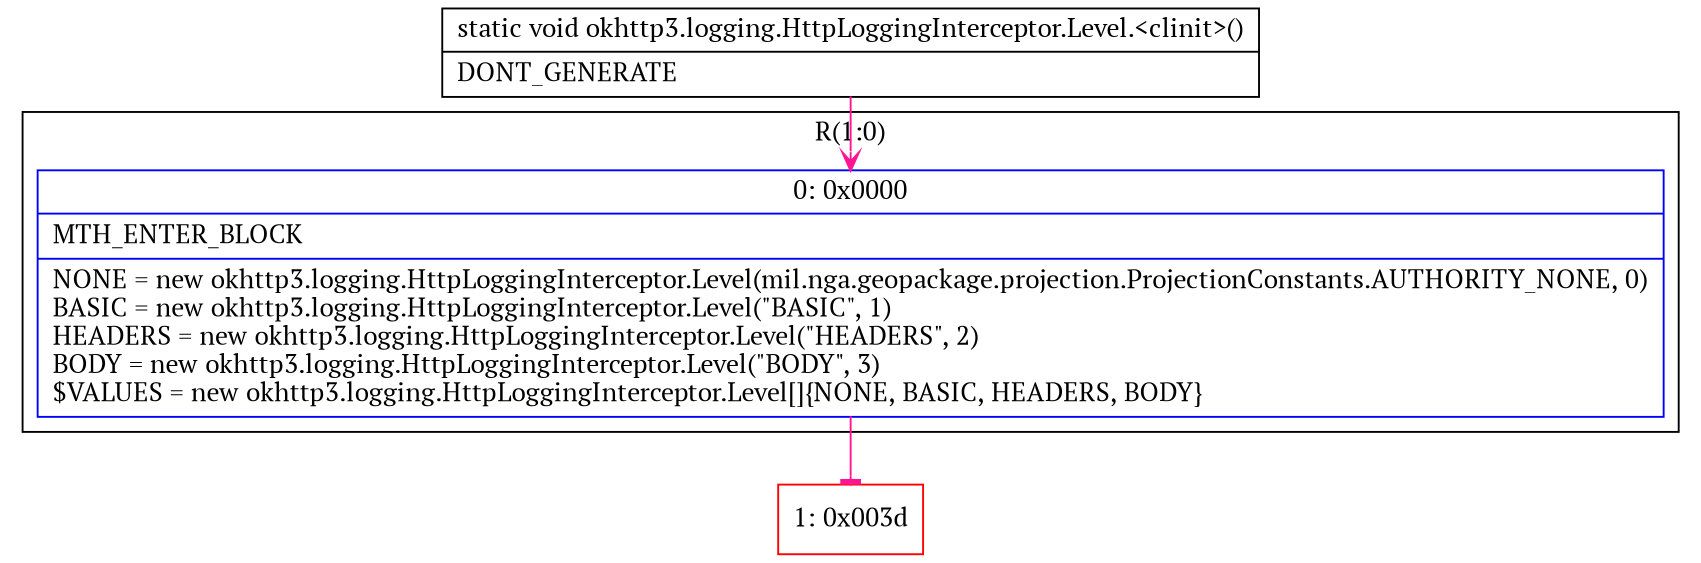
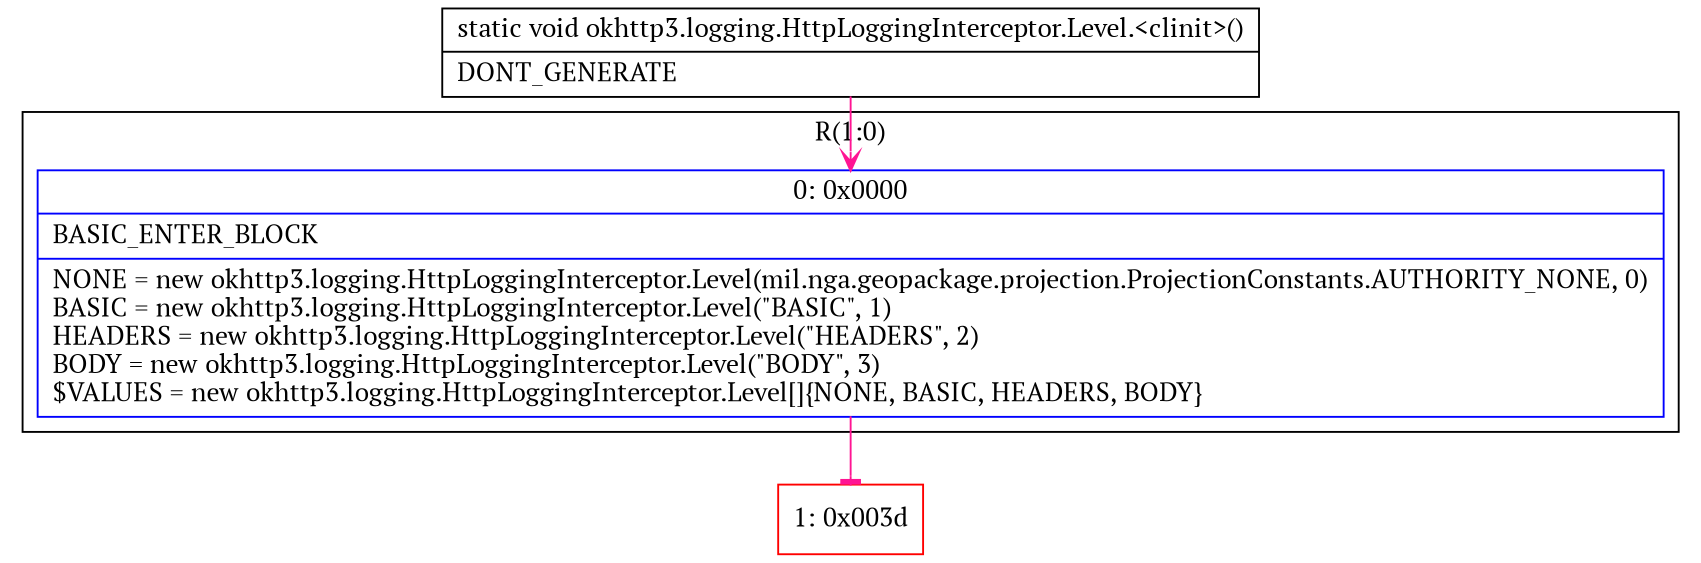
node "0: 0x0000": text "MTH_ENTER_BLOCK" -> "BASIC_ENTER_BLOCK"
